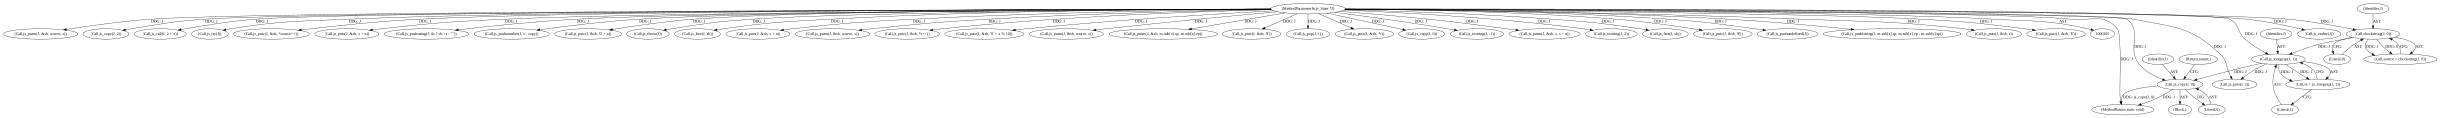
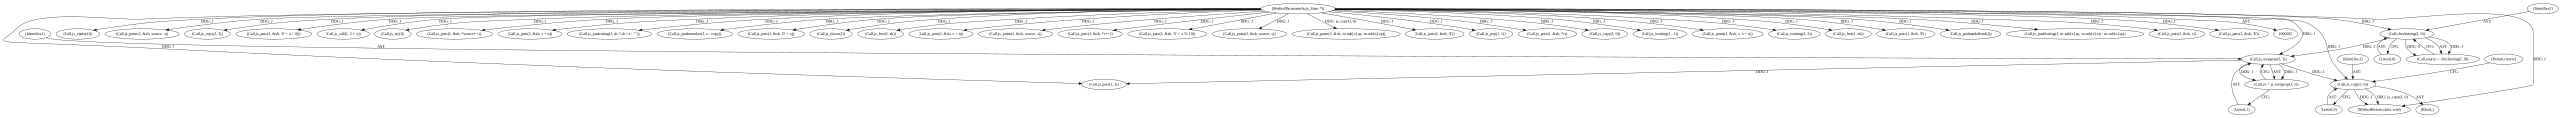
edge "(MethodParameterIn,js_State *J)" -> "(Call,js_putm(J, &sb, m.sub[x].sp, m.sub[x].ep))": label "DDG: J" -> "DDG: js_copy(J, 0)"
node "(Call,js_putc(J, &sb, '0' + x / 10))": added
